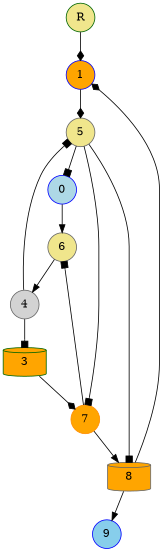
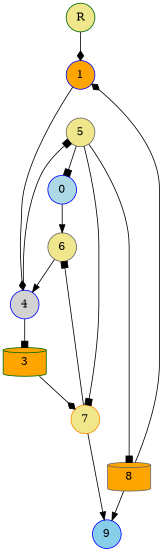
edge "1" -> "5": now "1" -> "4"
node "4": color gray40 -> blue
node "7": fillcolor orange -> khaki
edge "7" -> "8": now "7" -> "9"
